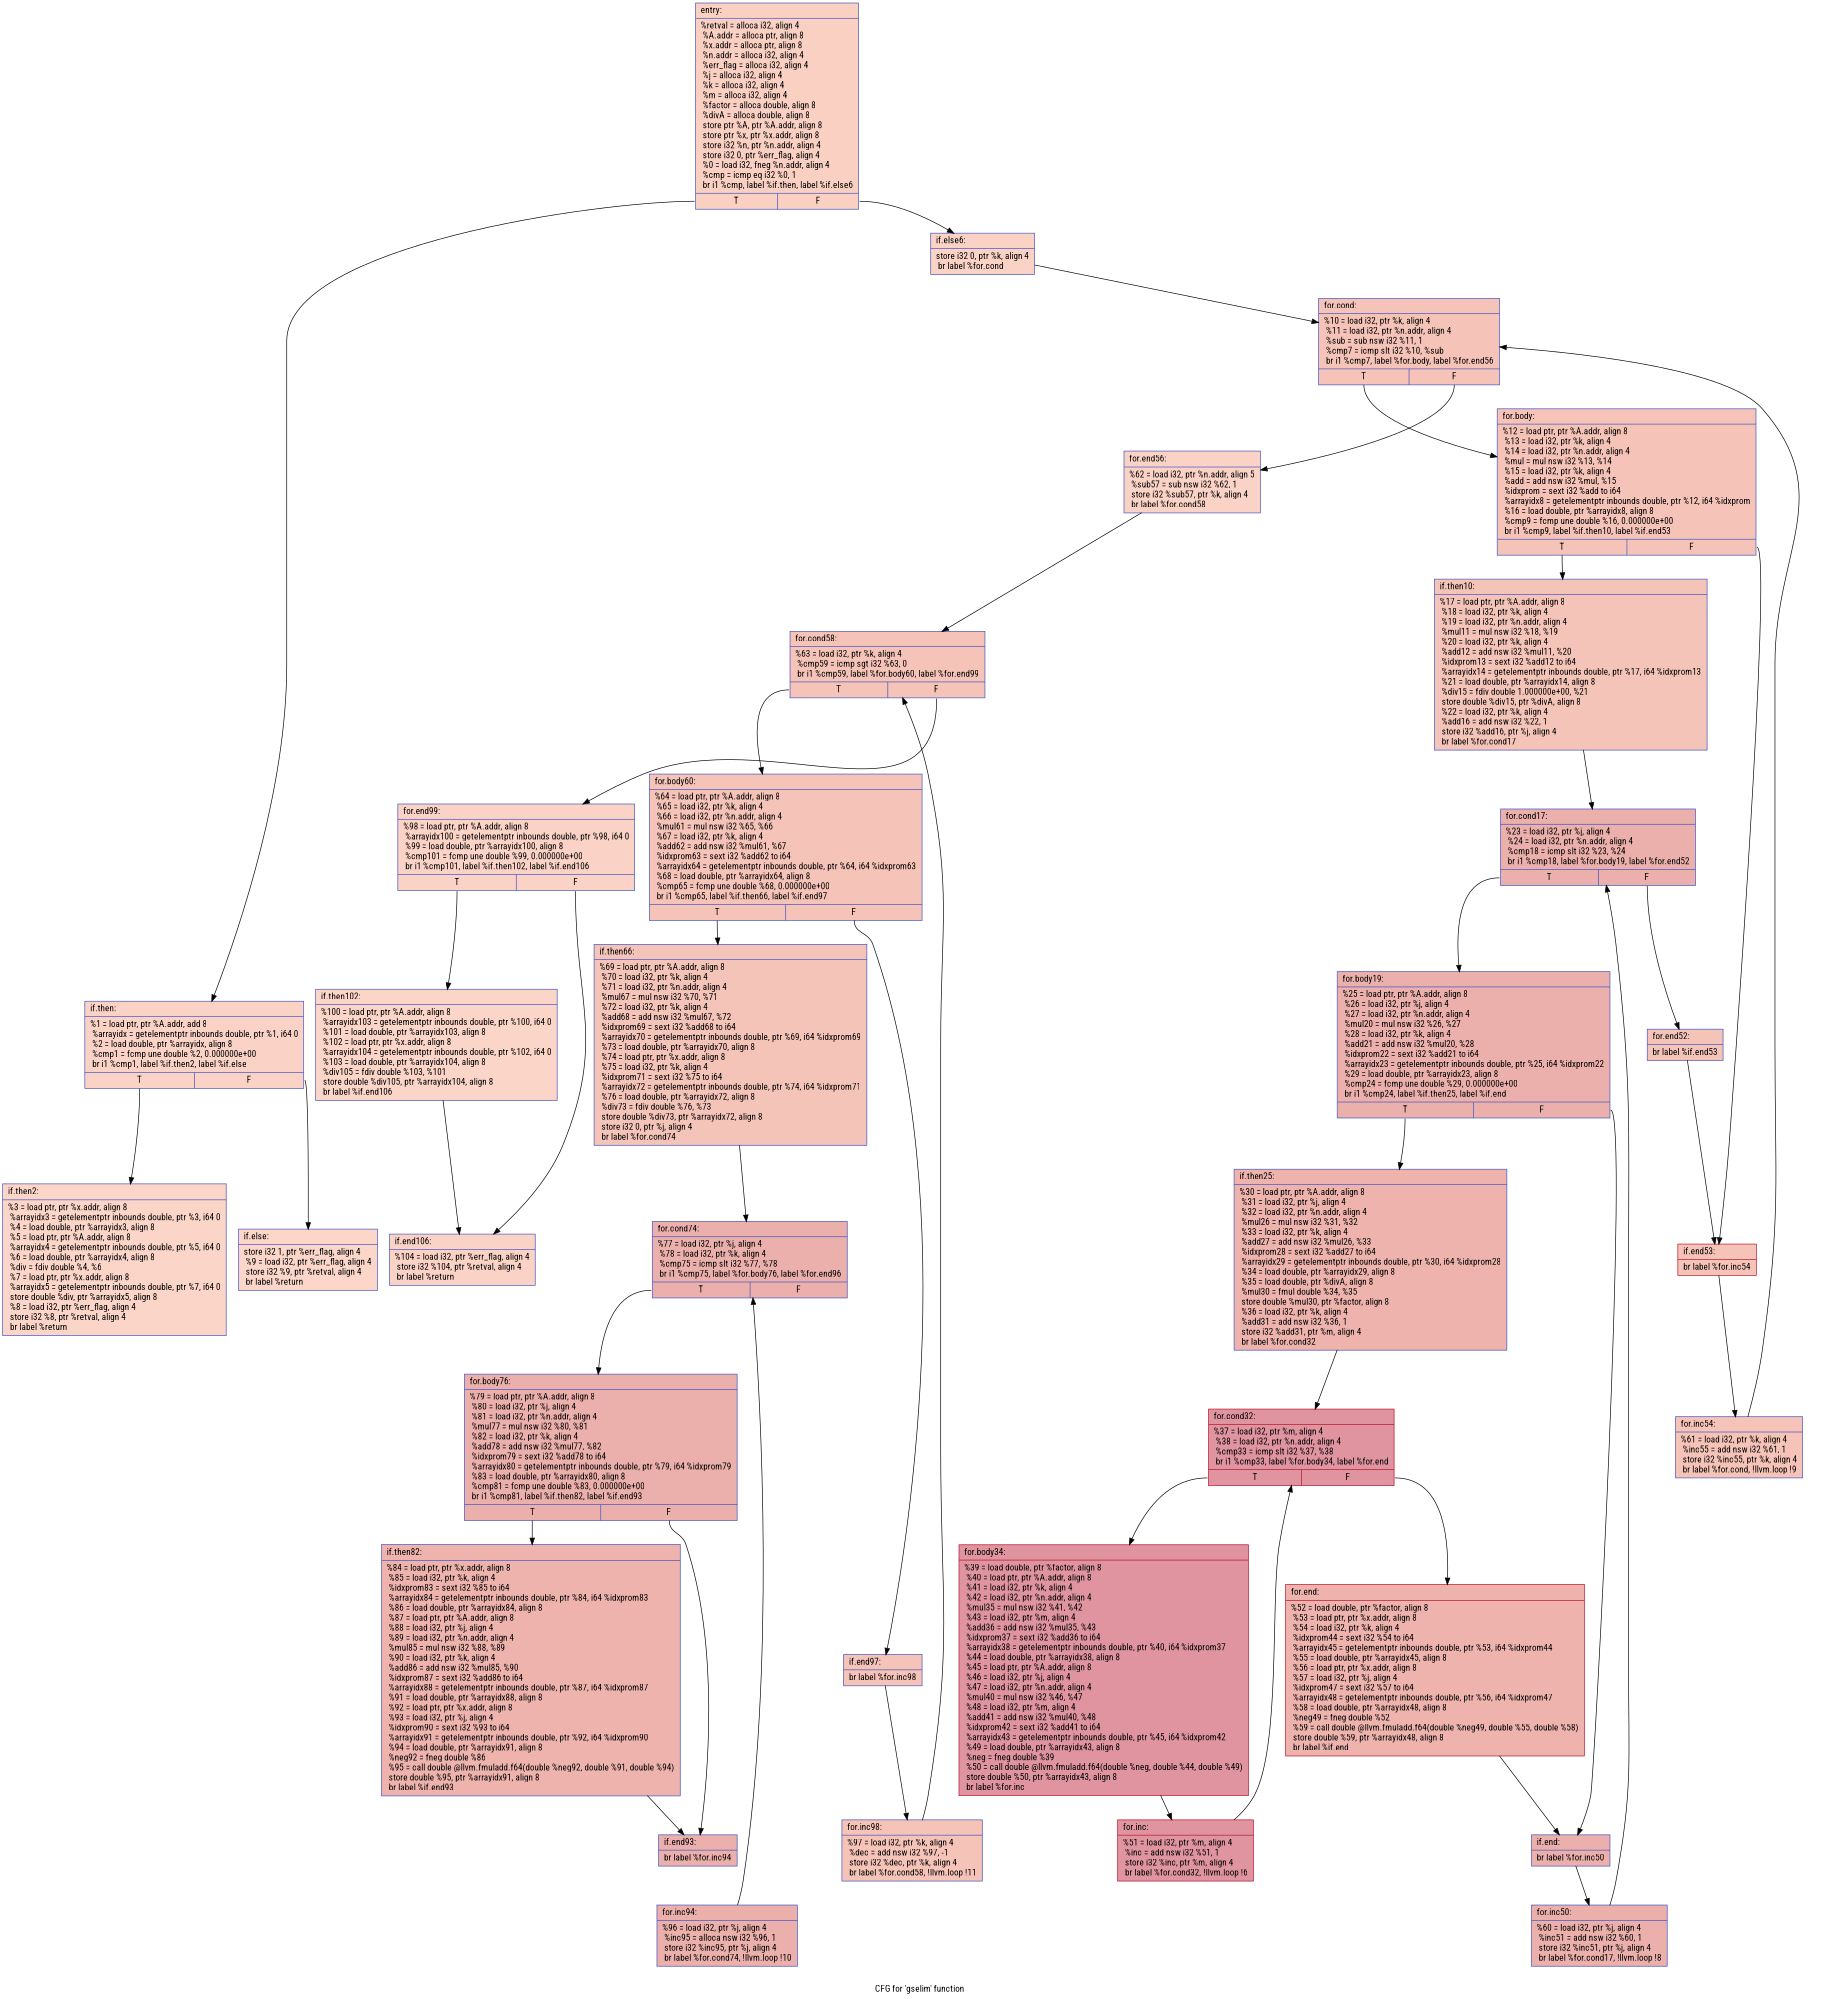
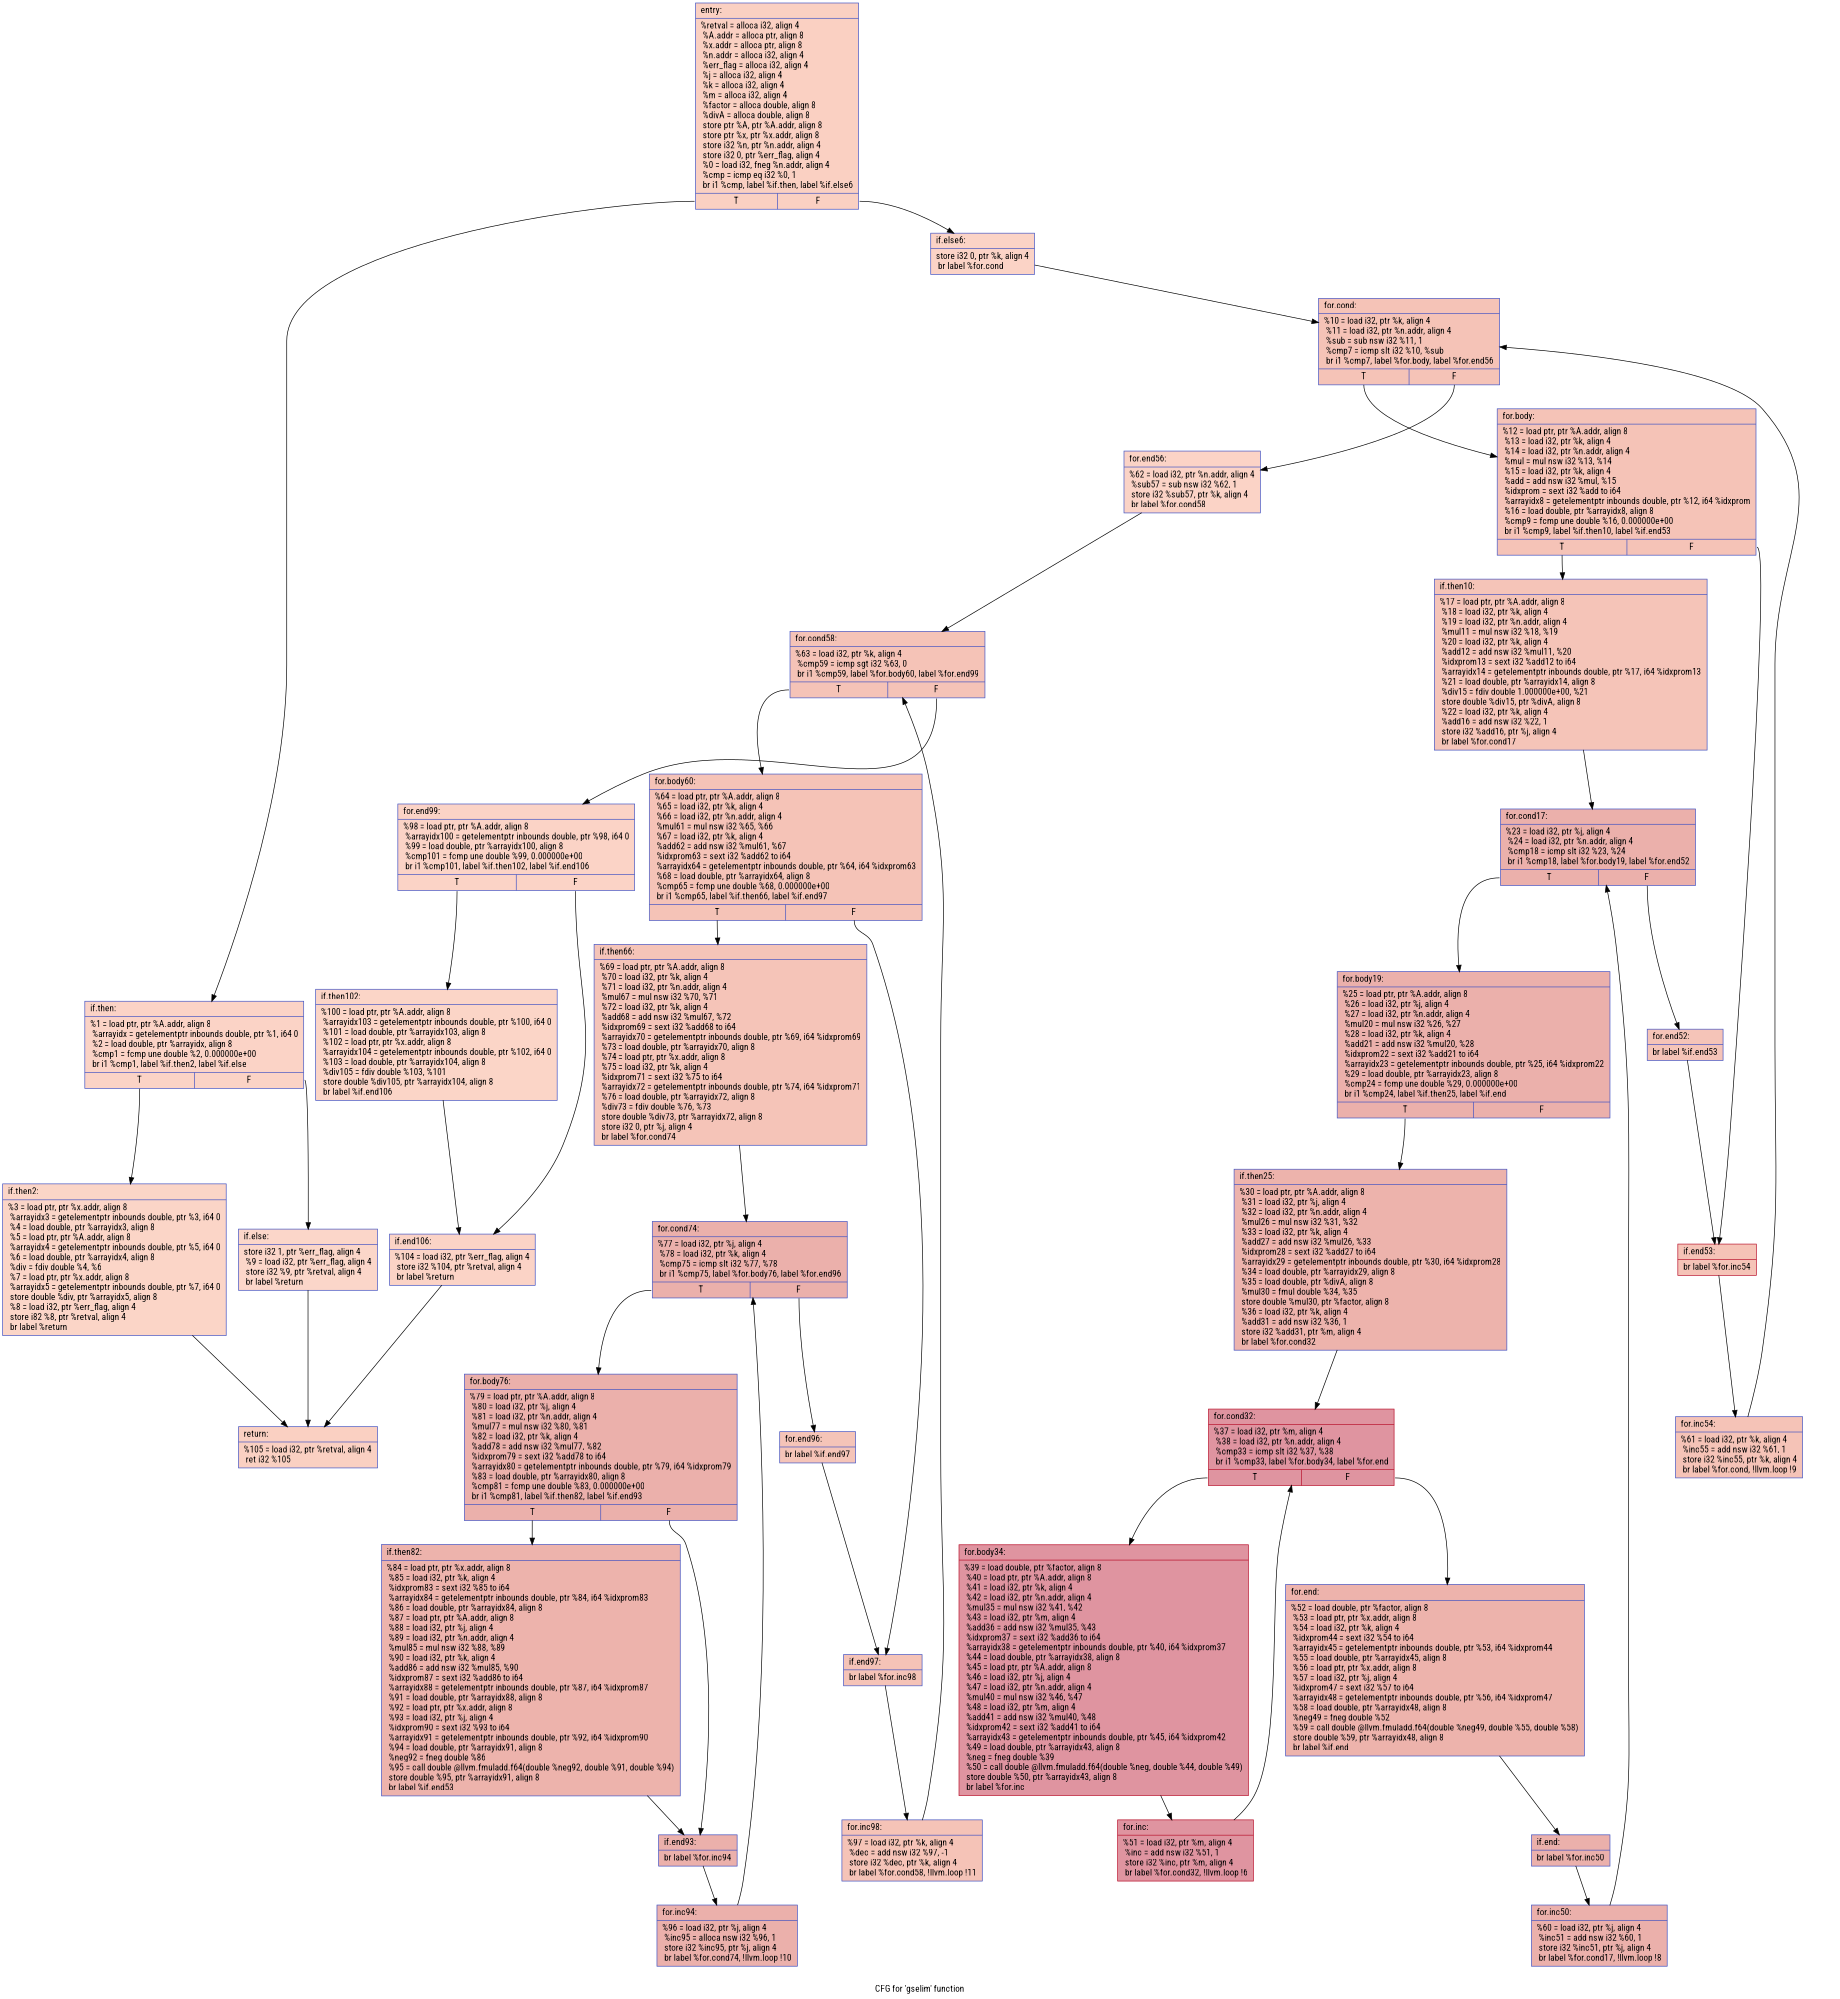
node "for.end56:": text "%62 = load i32, ptr %n.addr, align 5" -> "%62 = load i32, ptr %n.addr, align 4"
node "if.then:": text "%1 = load ptr, ptr %A.addr, add 8" -> "%1 = load ptr, ptr %A.addr, align 8"
node "if.then2:": text "store i32 %8, ptr %retval, align 4" -> "store i82 %8, ptr %retval, align 4"
node "return:": added
node "for.end96:": added
edge "for.body19:" -> "if.end:": removed
node "for.end:": color #b70d28ff -> #3d50c3ff
node "if.then82:": text "br label %if.end93" -> "br label %if.end53"
edge "if.end93:" -> "for.inc94:": added
